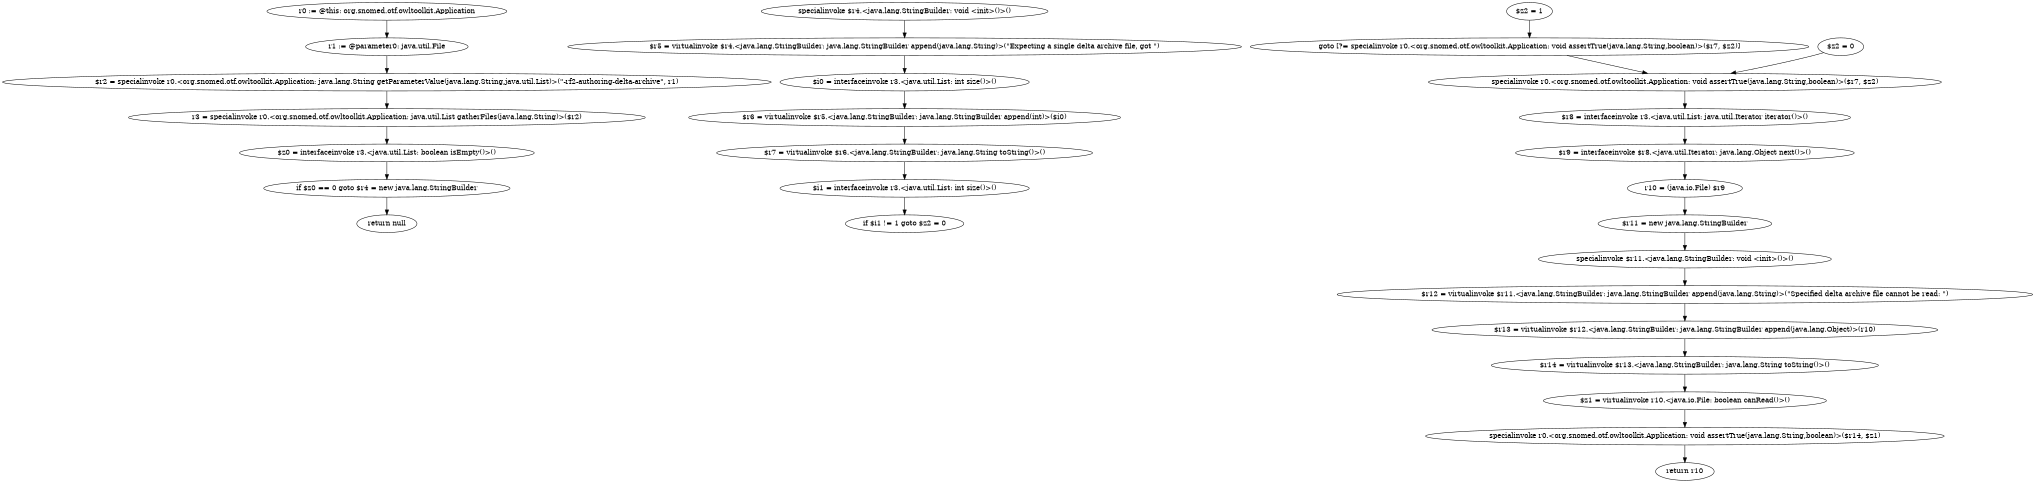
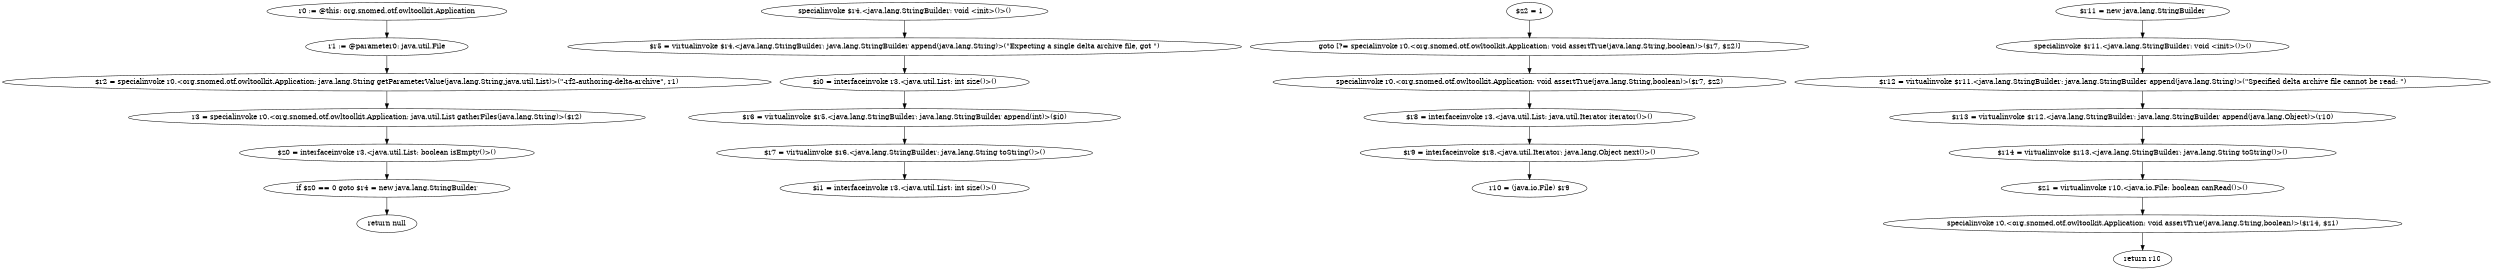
node "$z2 = 0": removed
edge "r10 = (java.io.File) $r9" -> "$r11 = new java.lang.StringBuilder": removed
node "if $i1 != 1 goto $z2 = 0": removed
